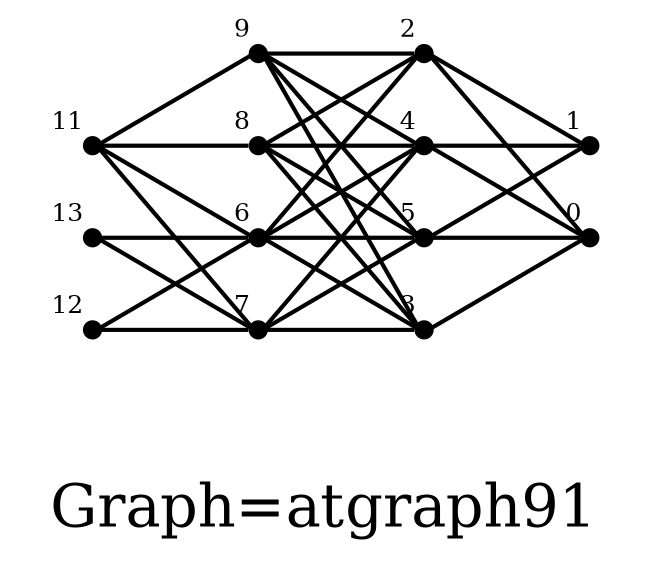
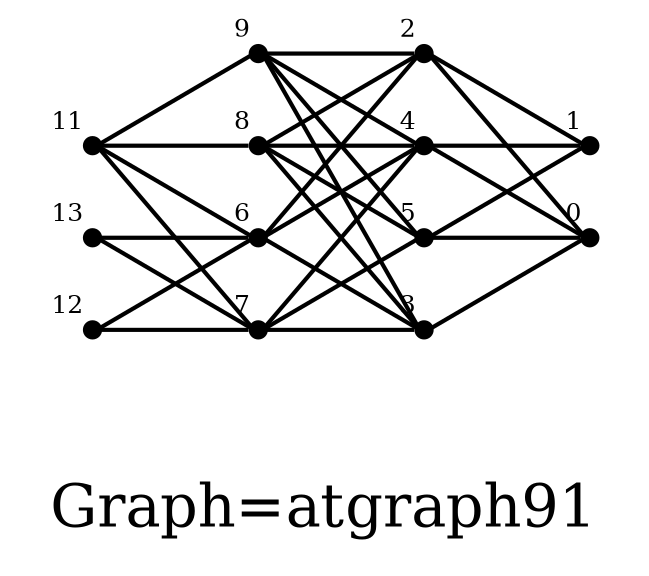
edge "6" -- "5": removed
